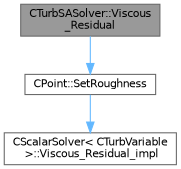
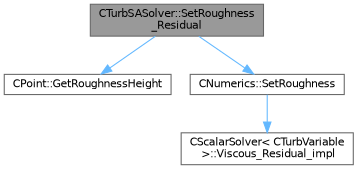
node "CTurbSASolver::Viscous _Residual": label "CTurbSASolver::Viscous _Residual" -> "CTurbSASolver::SetRoughness _Residual"
node "CPoint::GetRoughnessHeight": added
node "CPoint::SetRoughness": label "CPoint::SetRoughness" -> "CNumerics::SetRoughness"
